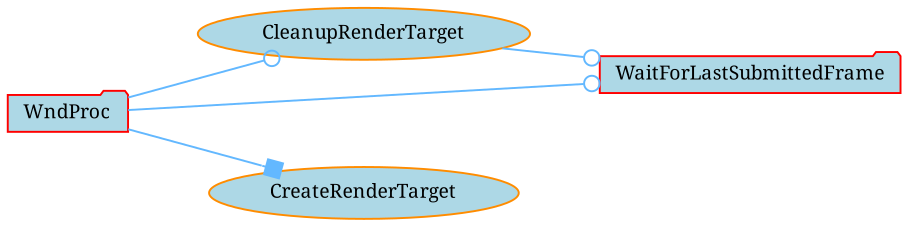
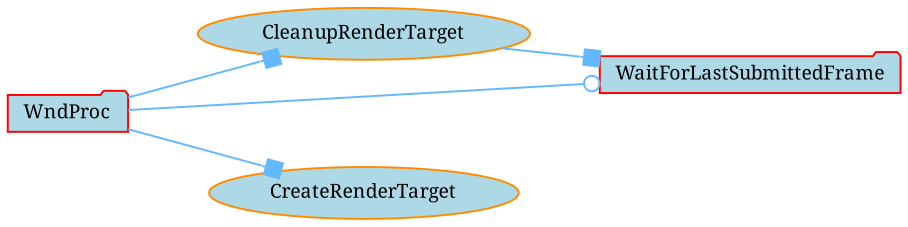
edge "CleanupRenderTarget" -> "WaitForLastSubmittedFrame": arrowhead odot -> box
edge "WndProc" -> "CleanupRenderTarget": arrowhead odot -> box
